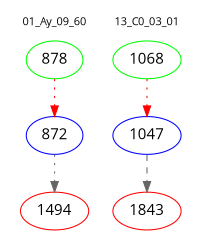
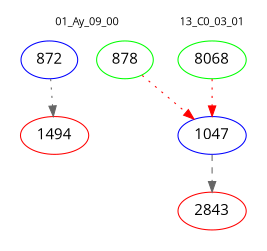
cluster "01_Ay_09_60": label "01_Ay_09_60" -> "01_Ay_09_00"
node "1068": label "1068" -> "8068"
edge "878" -> "872": now "878" -> "1047"
node "1843": label "1843" -> "2843"
